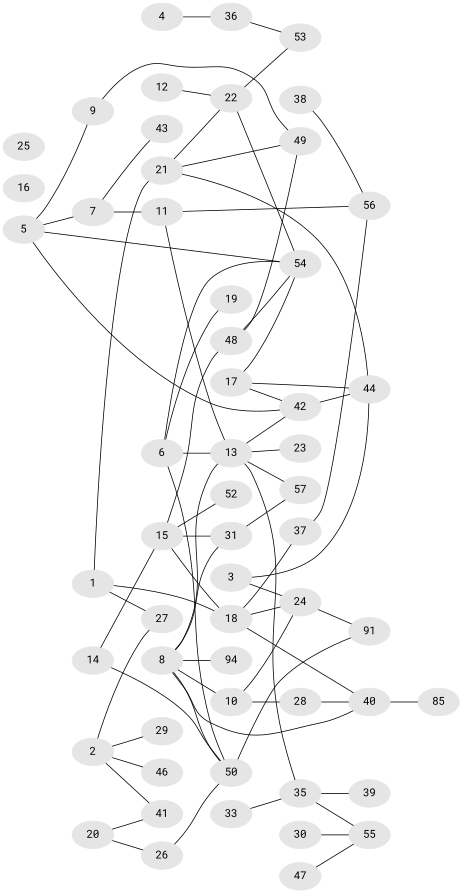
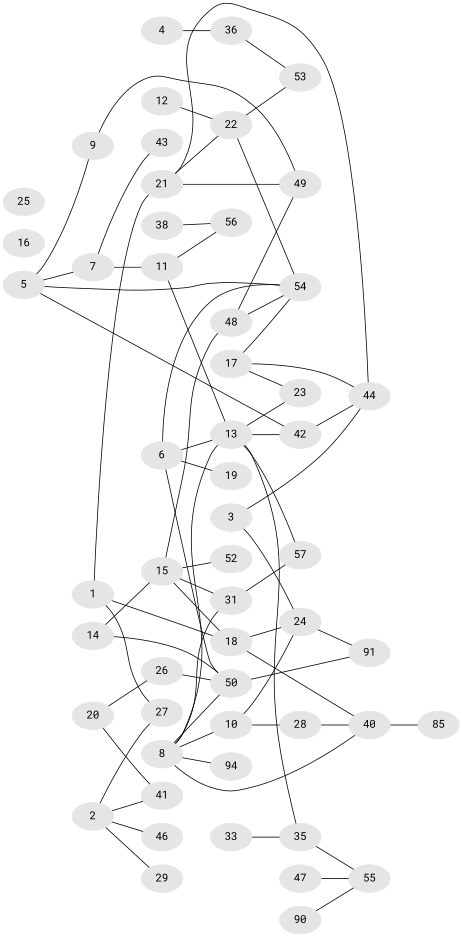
edge "17" -- "42": now "17" -- "23"
node "37": removed
node "39": removed
node "30": label "30" -> "90"
